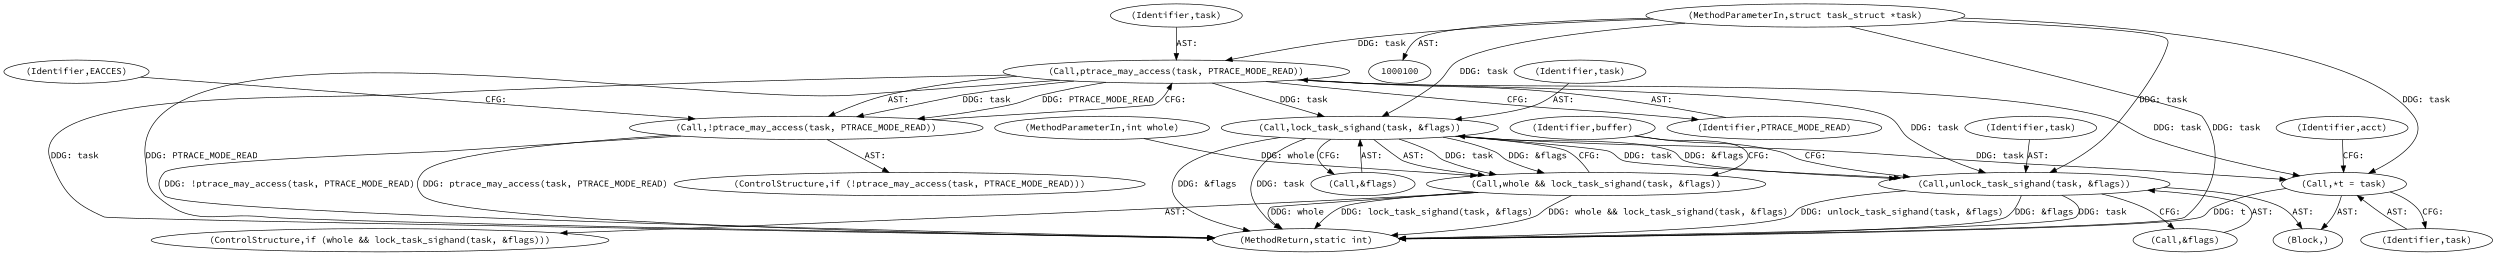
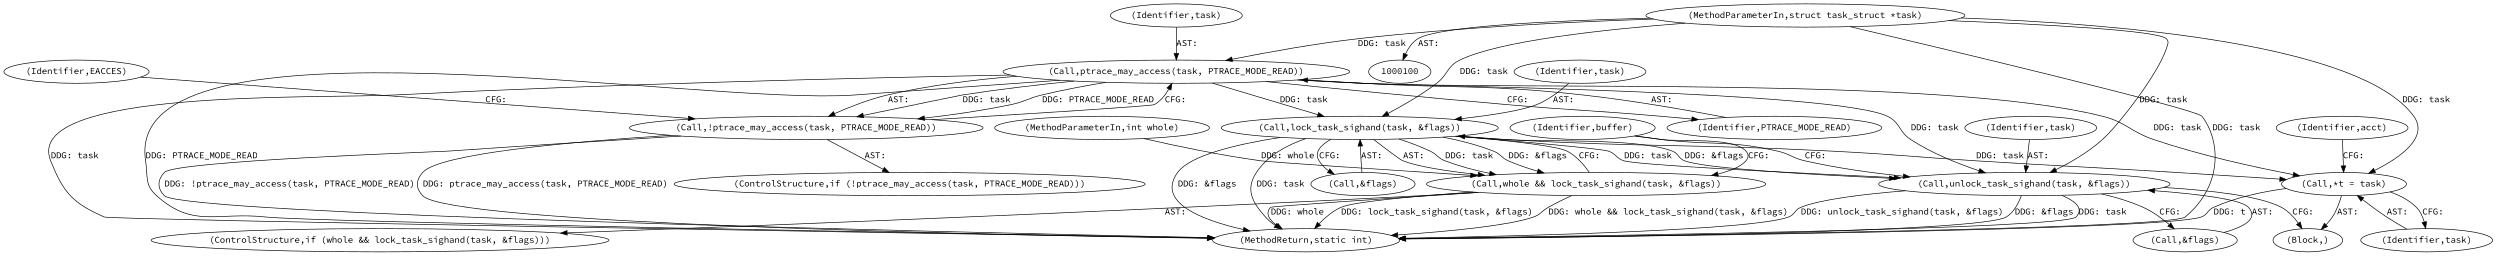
edge "(Call,unlock_task_sighand(task, &flags))" -> "(Block,)": label "AST: " -> "CFG: "
